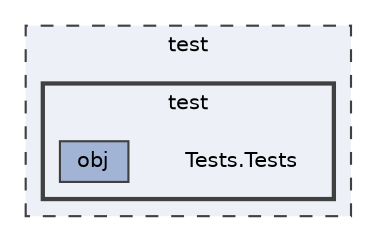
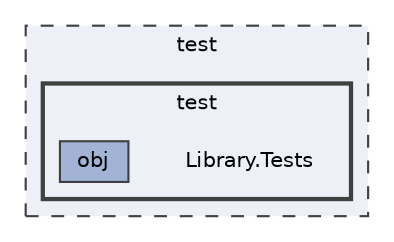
node "Tests.Tests": label "Tests.Tests" -> "Library.Tests"
